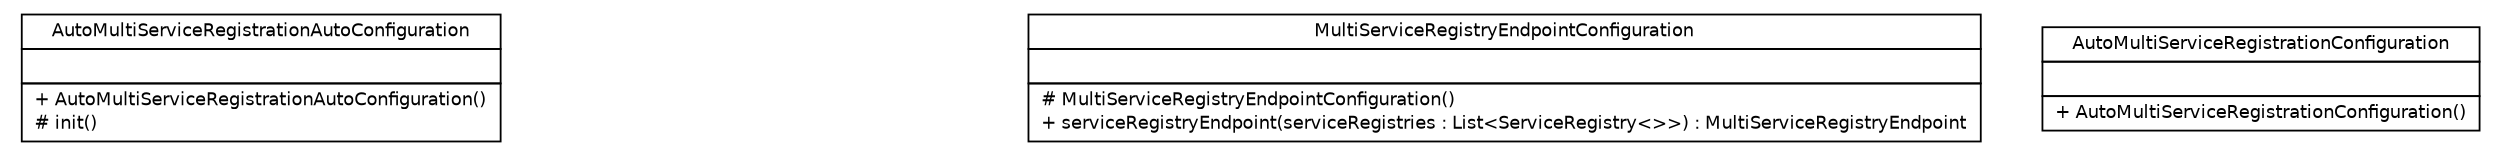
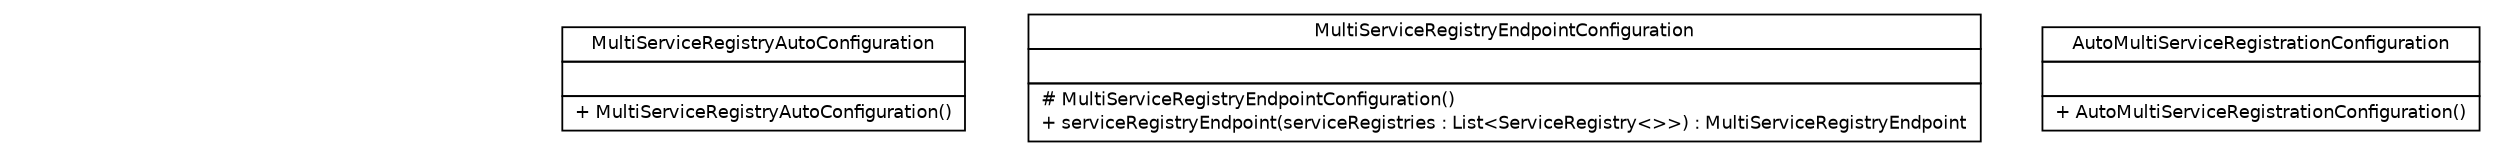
node "AutoMultiServiceRegistrationAutoConfiguration": removed
node "MultiServiceRegistryAutoConfiguration": added
